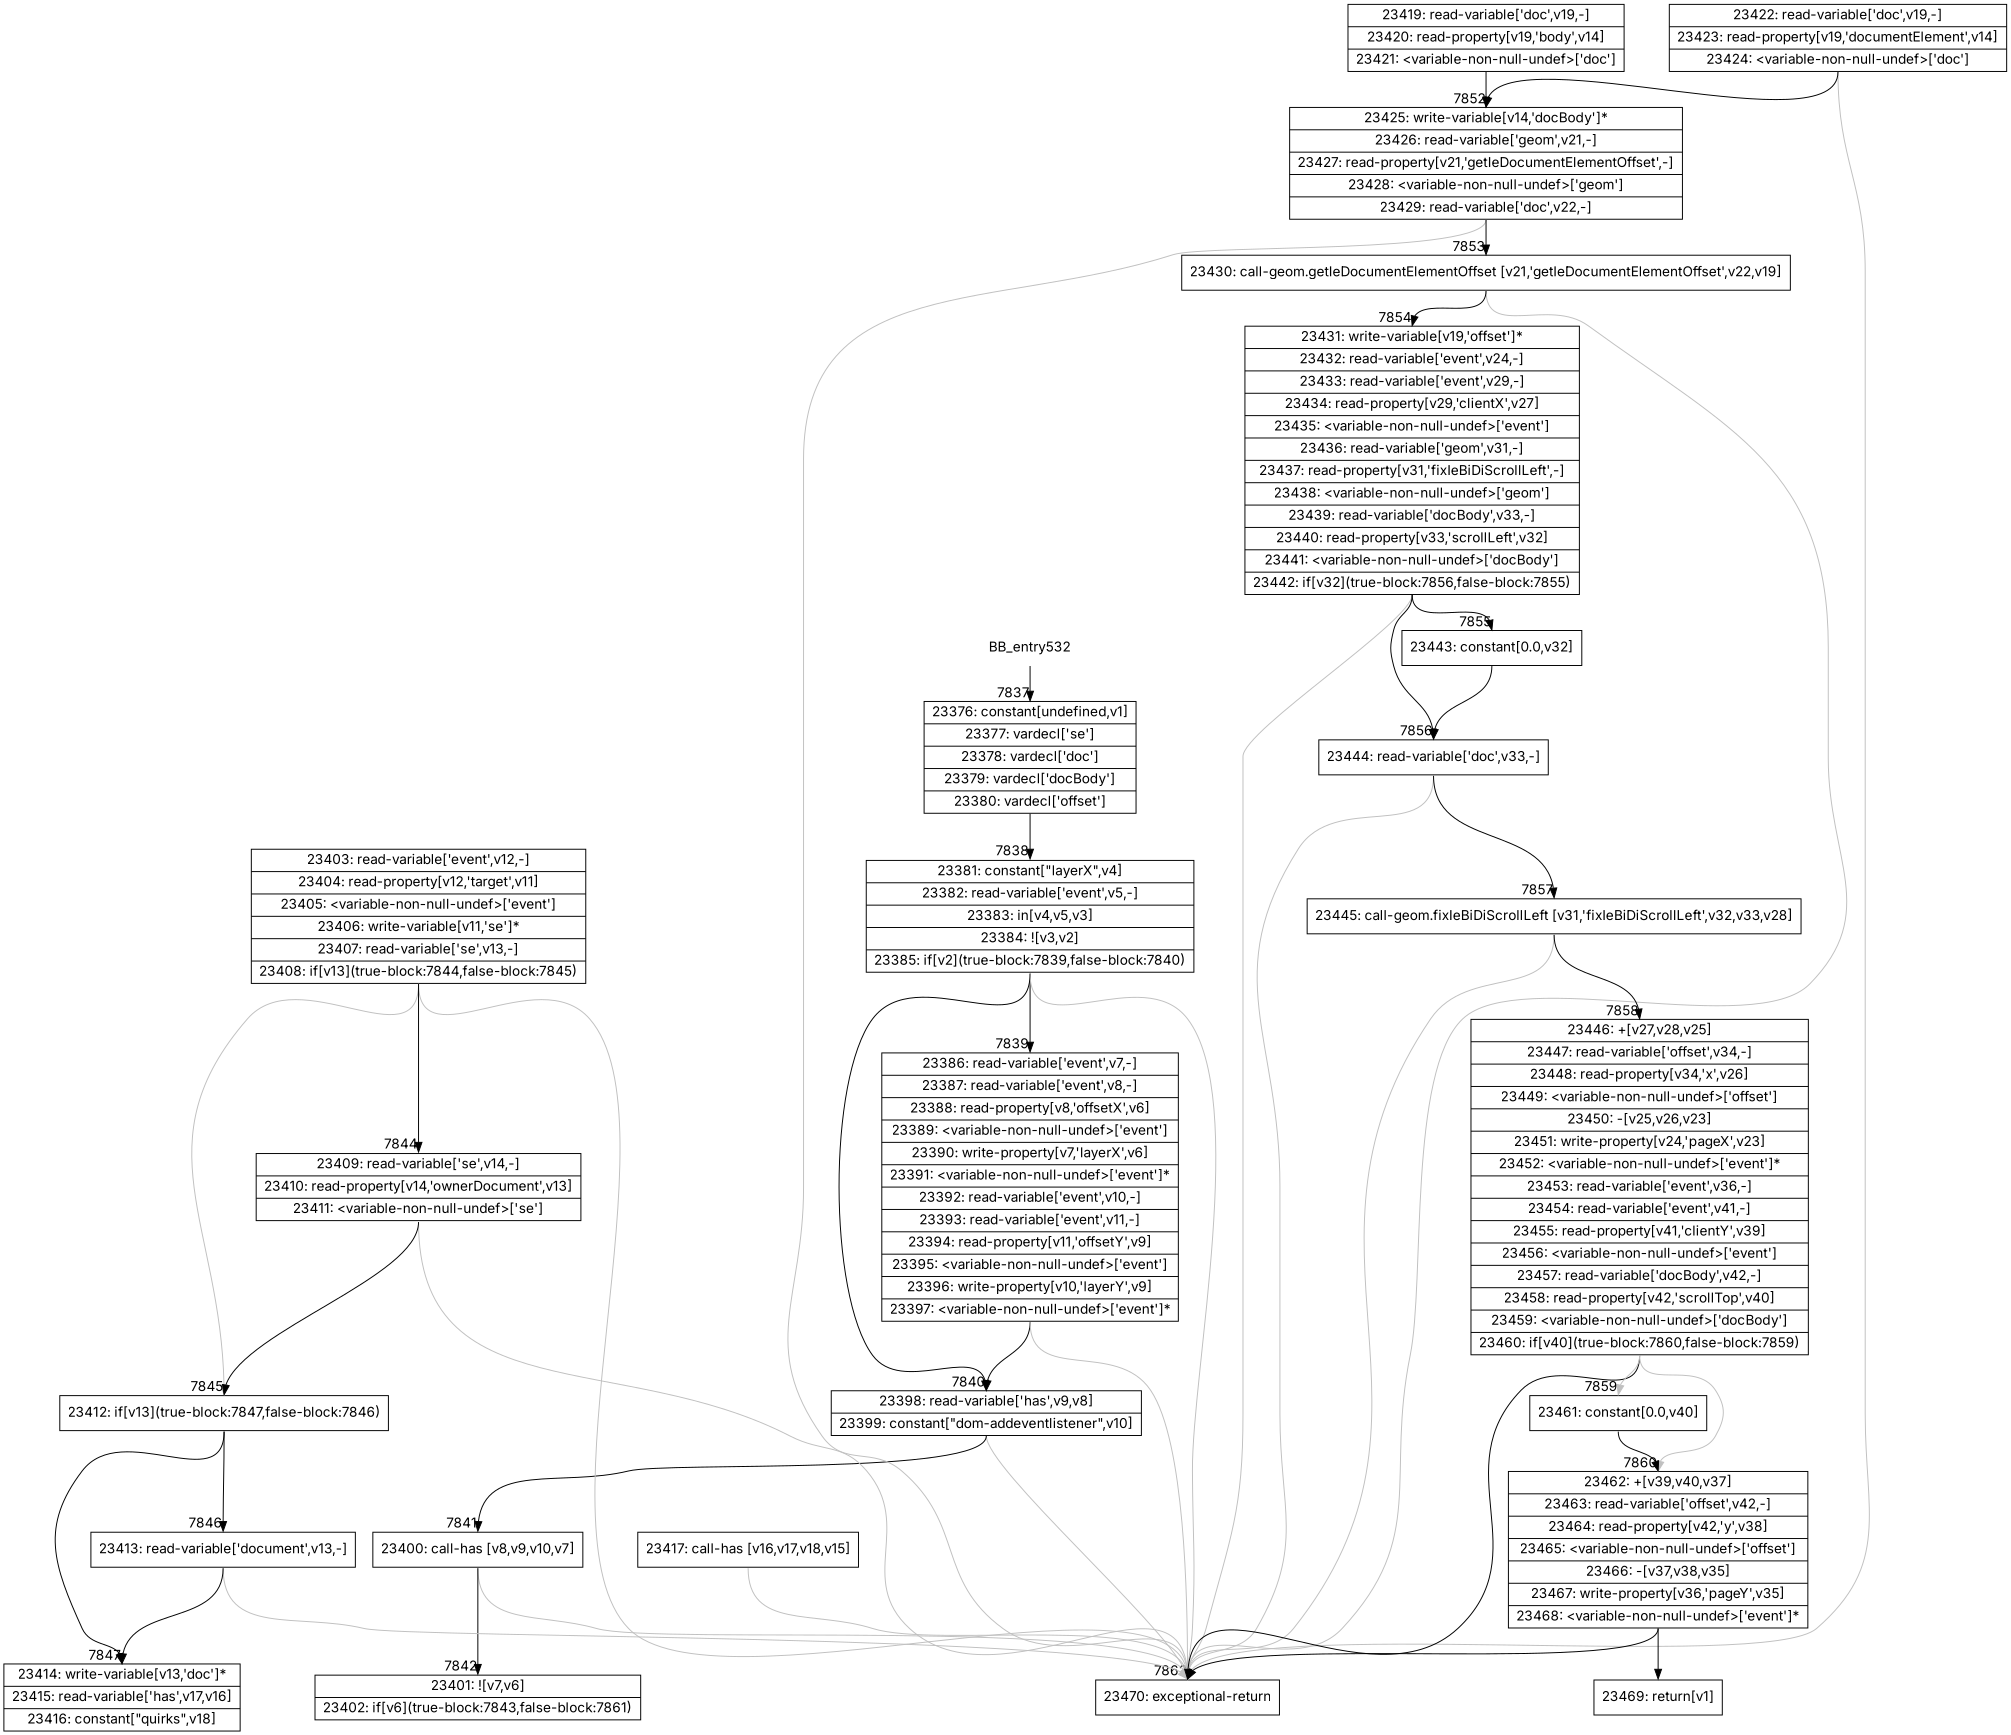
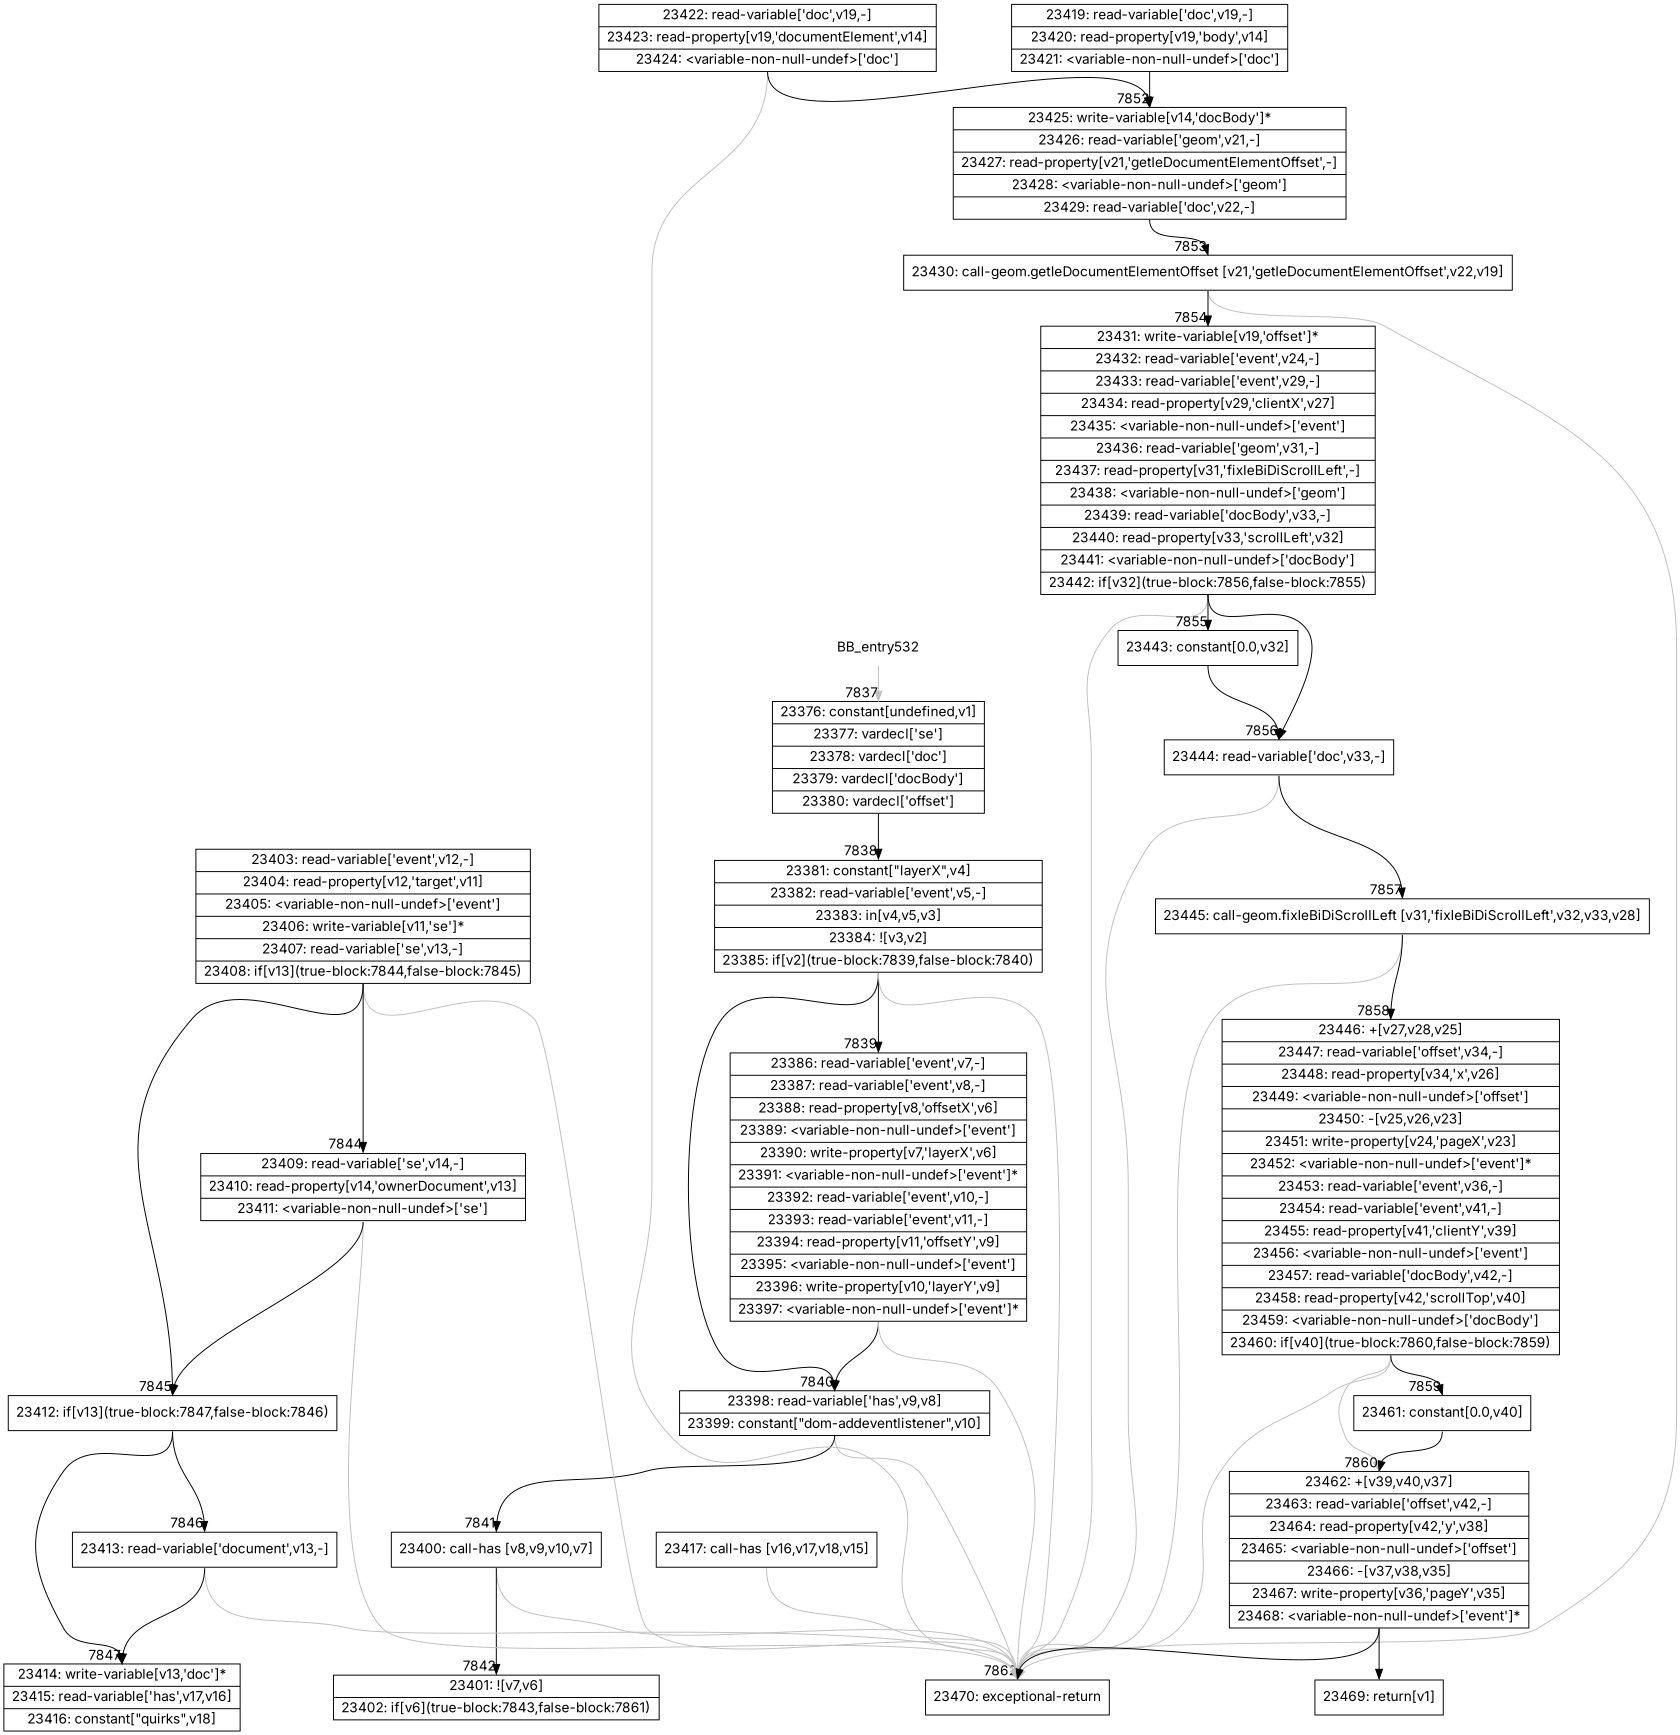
edge "BB_entry532" -> "23376: constant[undefined,v1]": color black -> gray
edge "23425: write-variable[v14,'docBody']*" -> "23470: exceptional-return": removed
edge "23403: read-variable['event',v12,-]" -> "23412: if[v13](true-block:7847,false-block:7846)": color gray -> black
edge "23446: +[v27,v28,v25]" -> "23461: constant[0.0,v40]": color gray -> black
edge "23446: +[v27,v28,v25]" -> "23470: exceptional-return": color black -> gray
